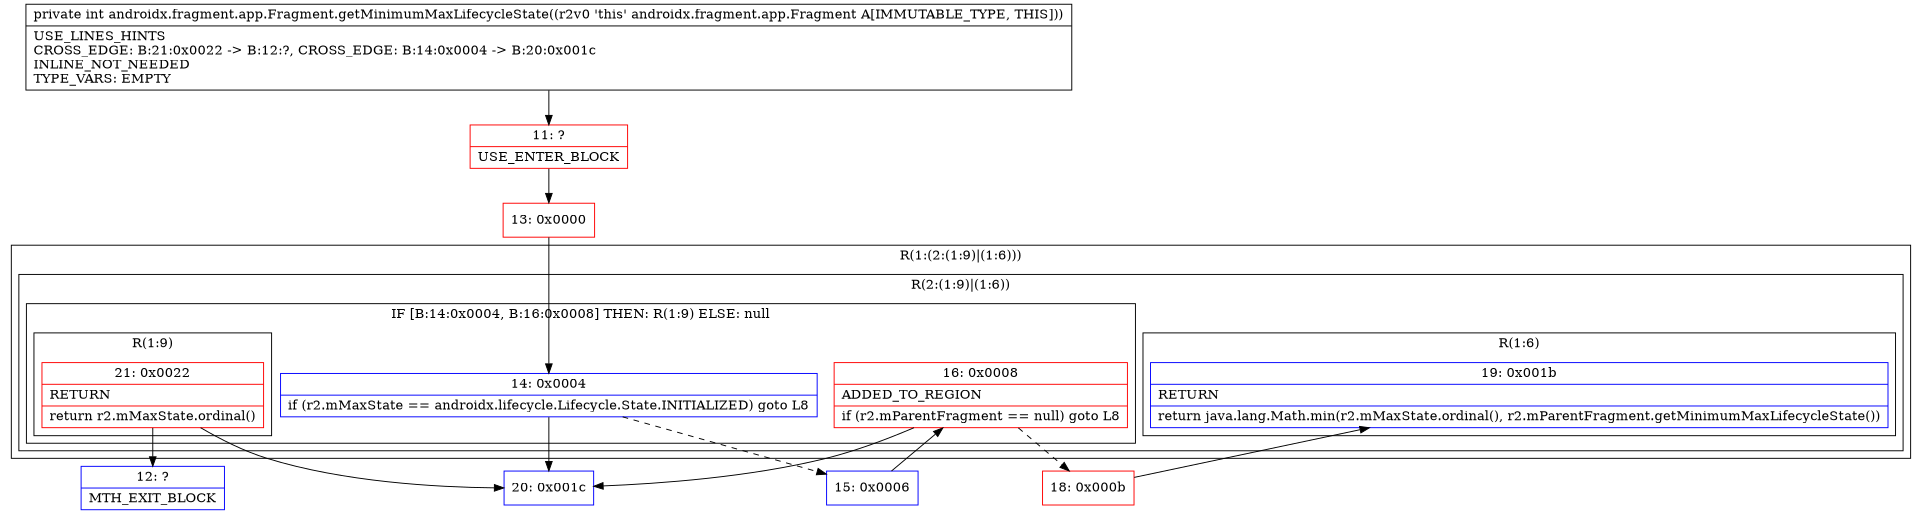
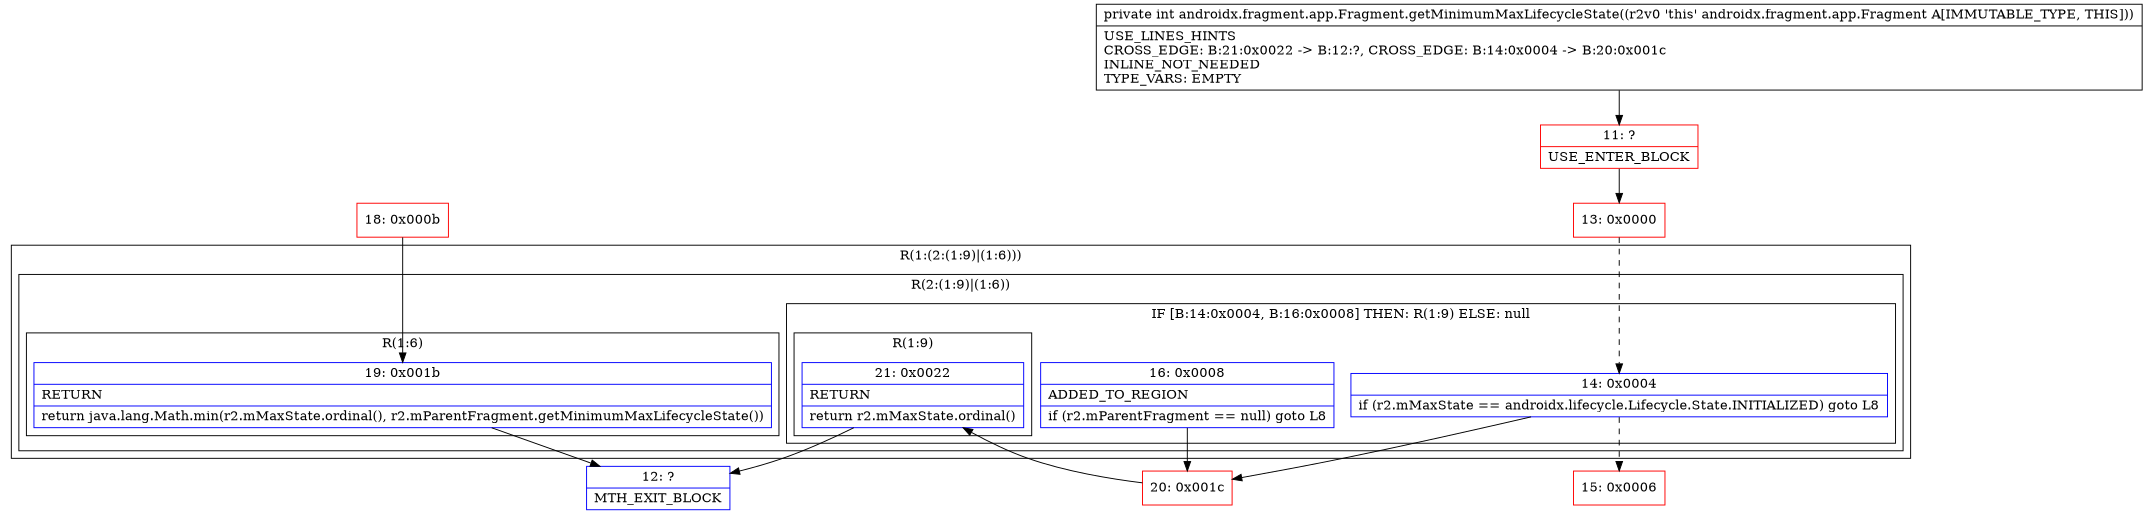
edge "13: 0x0000" -> "14: 0x0004": style solid -> dashed
node "21: 0x0022": color red -> blue
node "16: 0x0008": color red -> blue
edge "16: 0x0008" -> "18: 0x000b": removed
edge "19: 0x001b" -> "12: ?": added
edge "15: 0x0006" -> "16: 0x0008": removed
edge "21: 0x0022" -> "20: 0x001c": reversed
node "20: 0x001c": color blue -> red
node "15: 0x0006": color blue -> red
